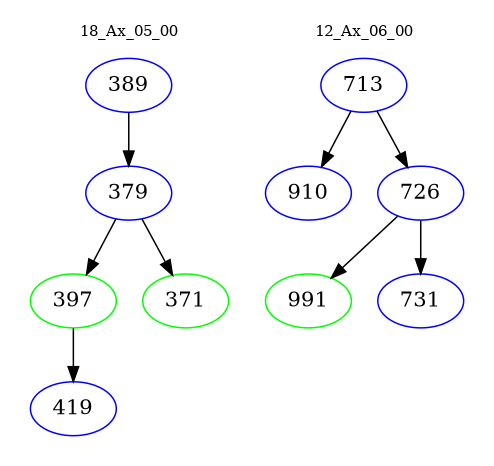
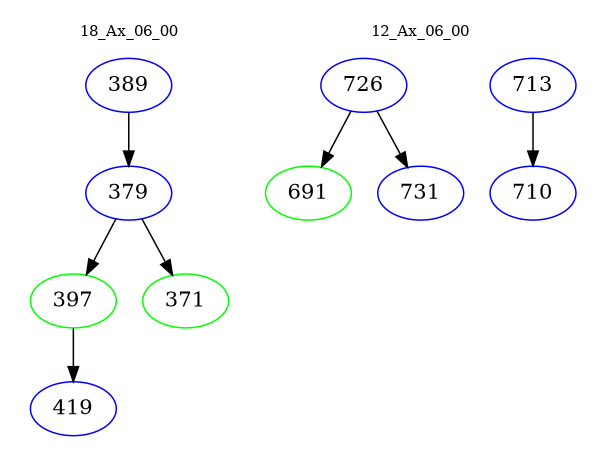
cluster "18_Ax_05_00": label "18_Ax_05_00" -> "18_Ax_06_00"
edge "713" -> "726": removed
node "910": label "910" -> "710"
node "991": label "991" -> "691"
